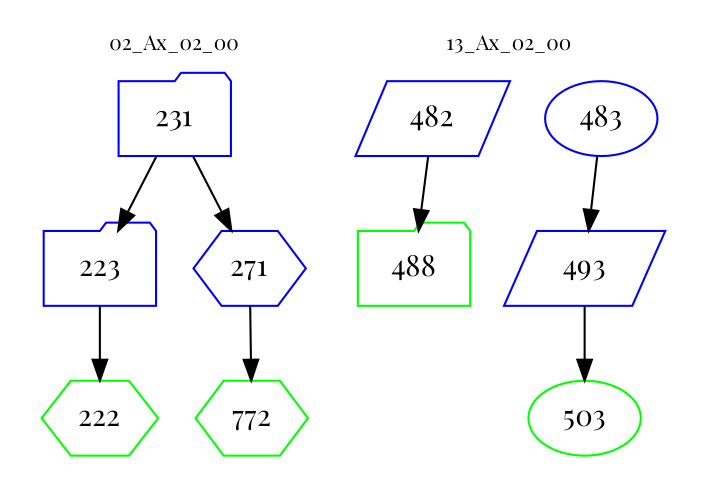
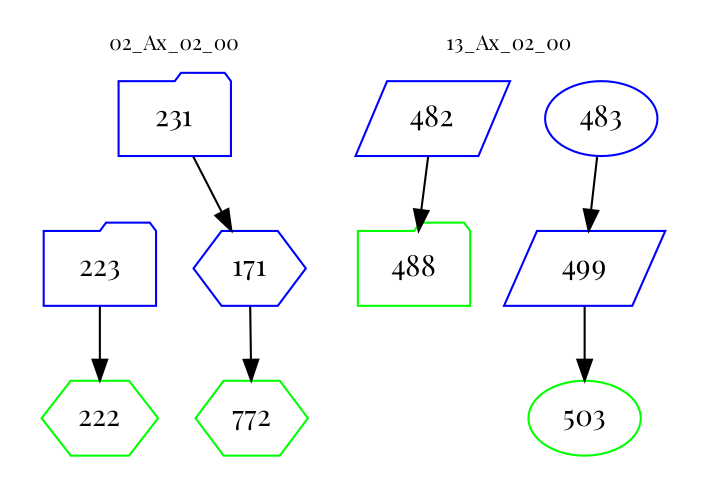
edge "231" -> "223": removed
node "271": label "271" -> "171"
node "493": label "493" -> "499"
